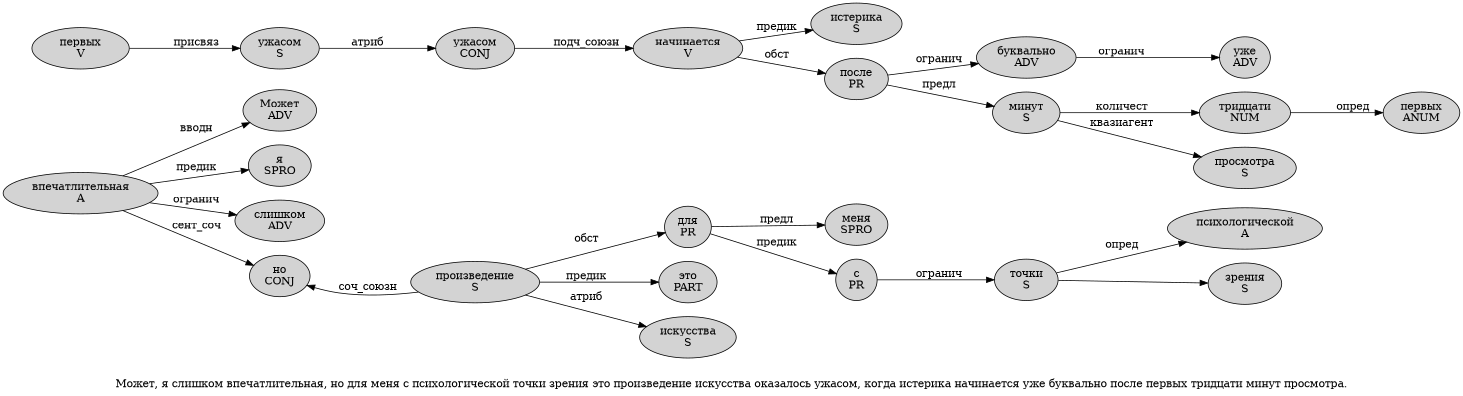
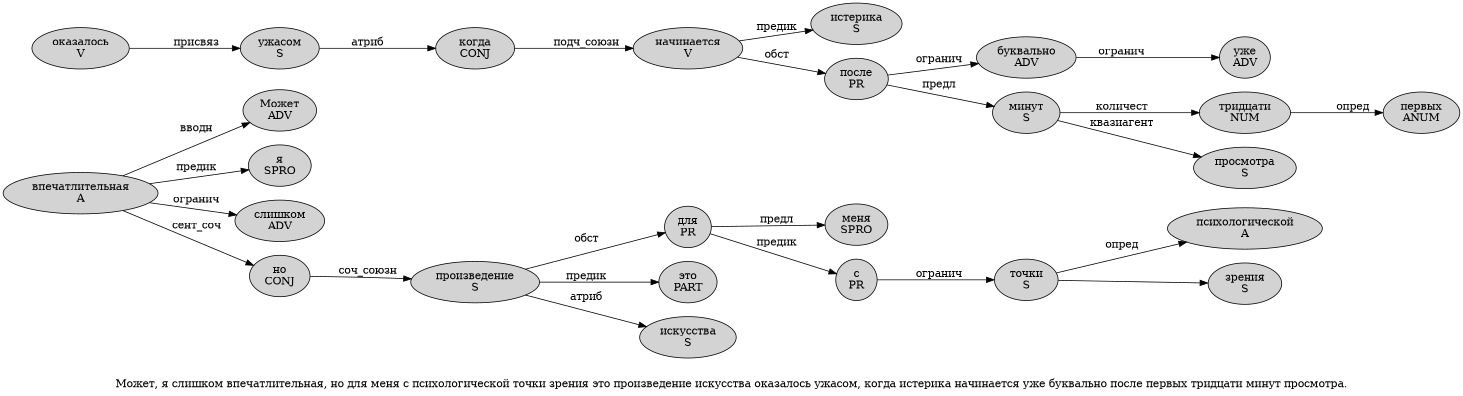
node "первых V": label "первых V" -> "оказалось V"
node "ужасом CONJ": label "ужасом CONJ" -> "когда CONJ"
edge "произведение S" -> "но CONJ": reversed
